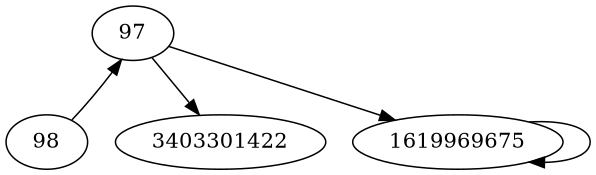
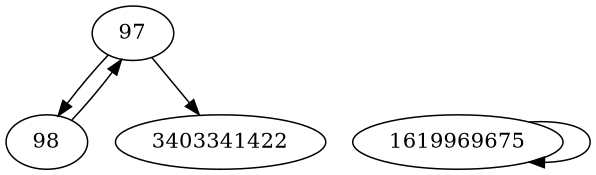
edge "97" -> "1619969675": now "97" -> "98"
node "3403301422": label "3403301422" -> "3403341422"
